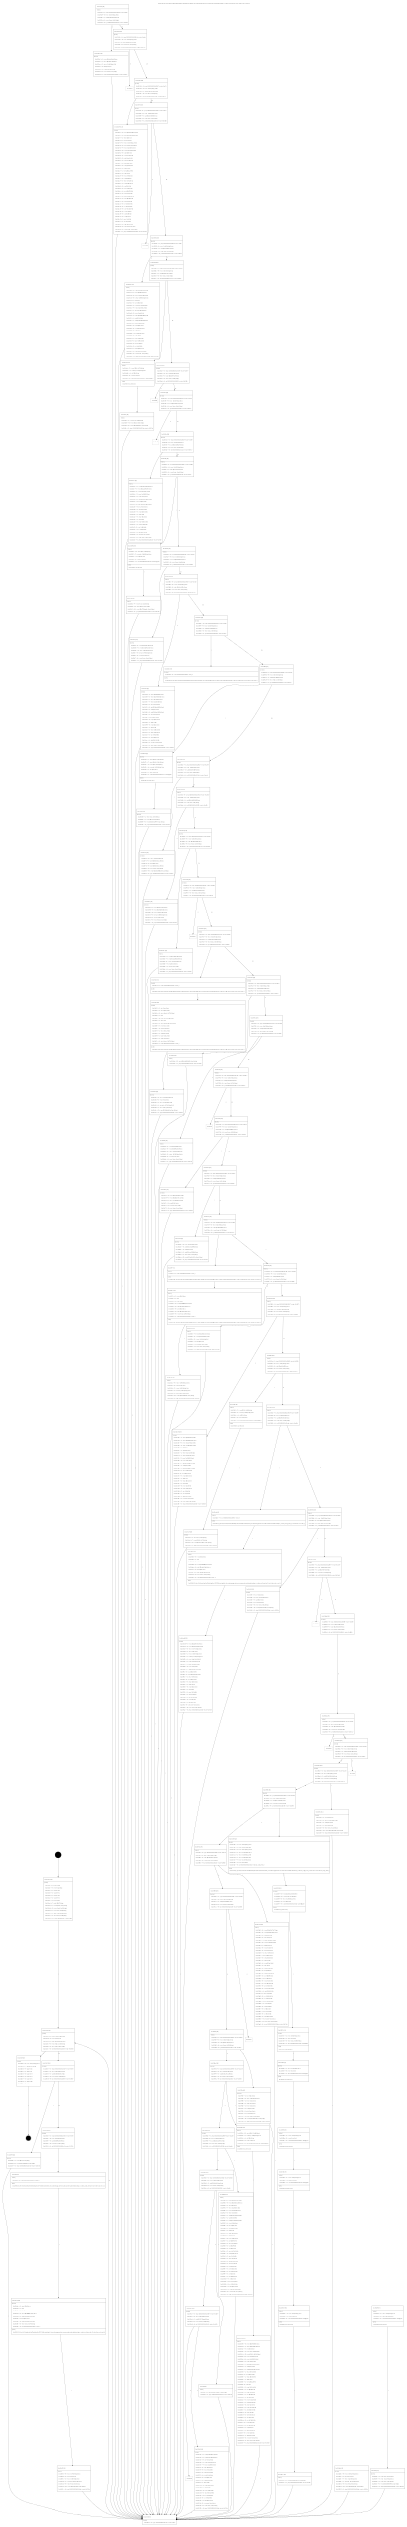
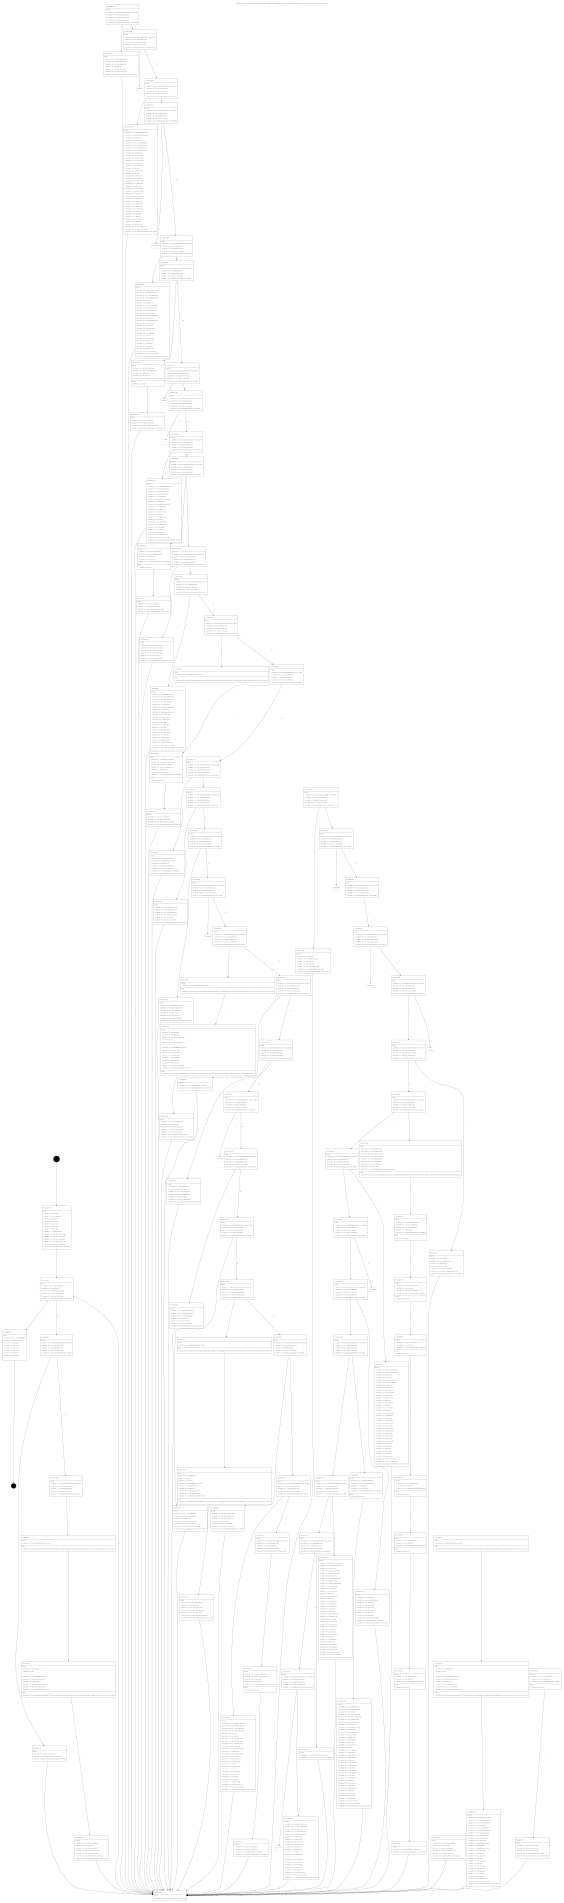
node "0x40183a [28]": removed
